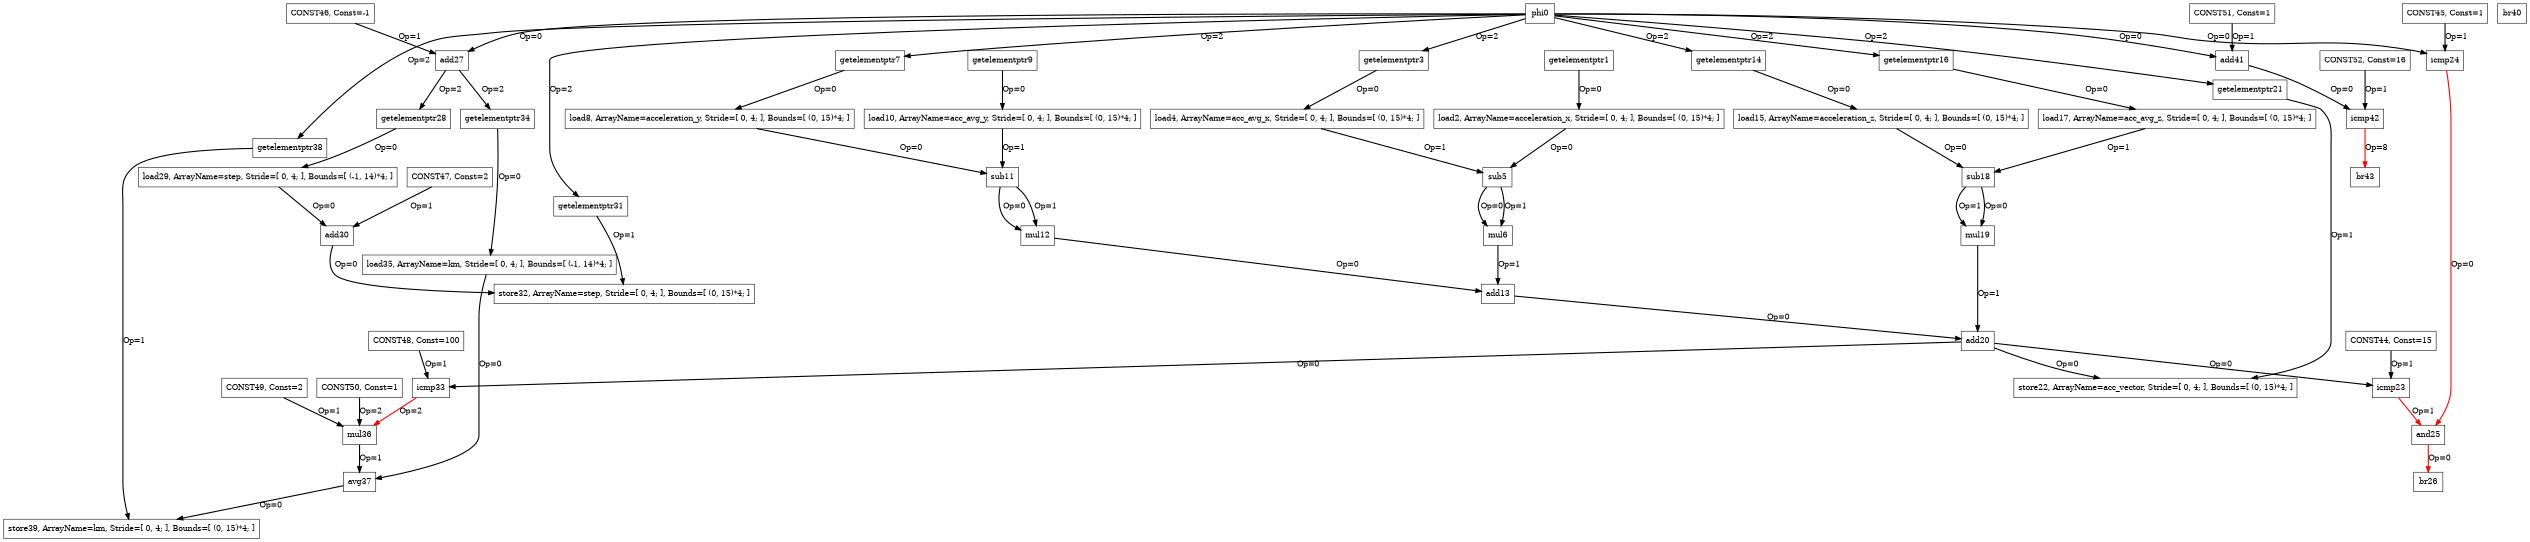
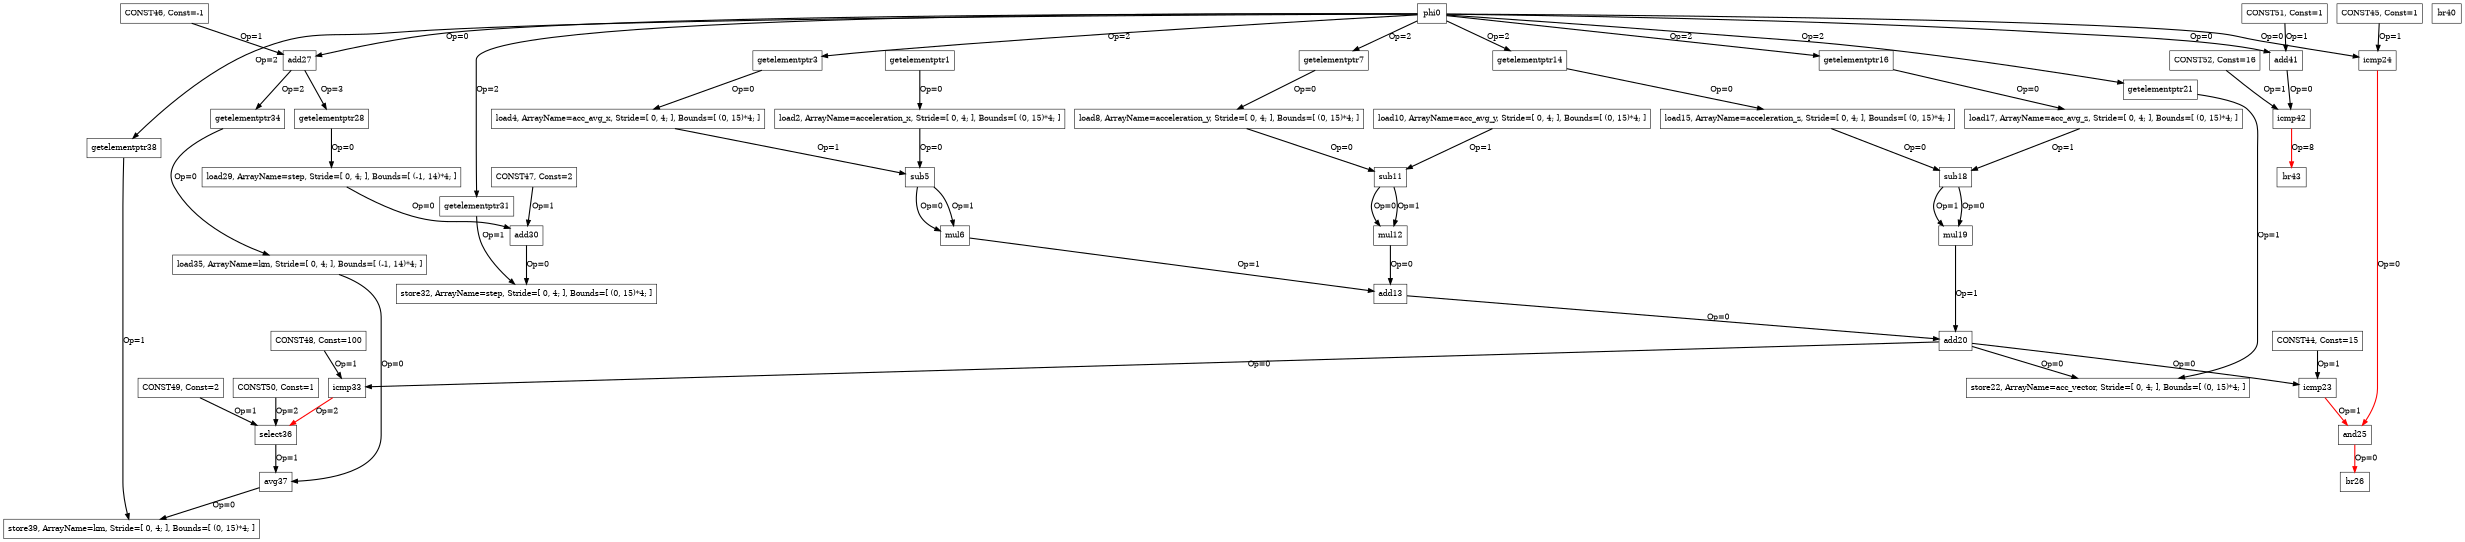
node "getelementptr9": removed
edge "add27" -> "getelementptr28": label "Op=2" -> "Op=3"
node "mul36": label "mul36" -> "select36"
